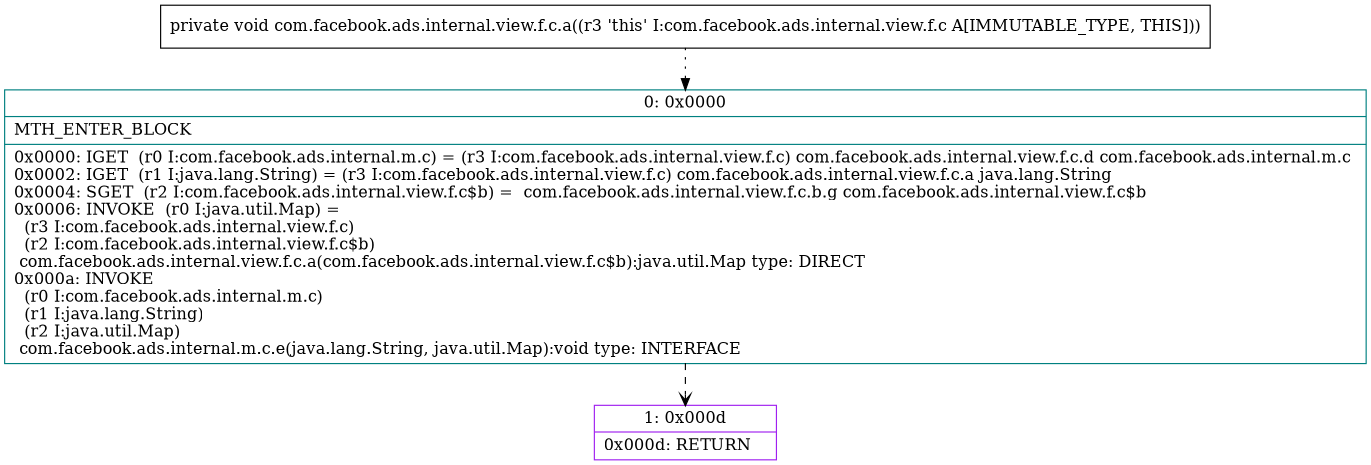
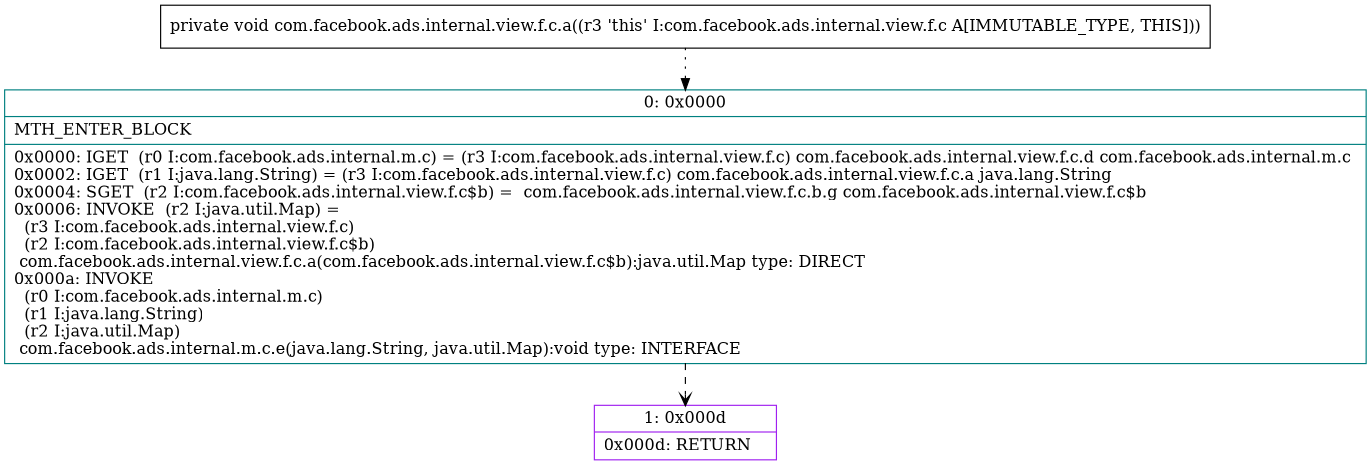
node "0: 0x0000": text "0x0006: INVOKE  (r0 I:java.util.Map) =" -> "0x0006: INVOKE  (r2 I:java.util.Map) ="
